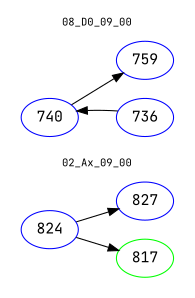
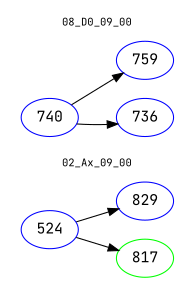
edge "736" -> "740": reversed
node "827": label "827" -> "829"
node "824": label "824" -> "524"
